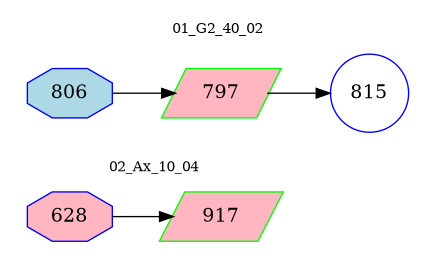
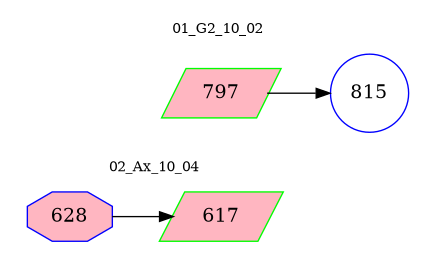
cluster "01_G2_40_02": label "01_G2_40_02" -> "01_G2_10_02"
node "806": removed
node "917": label "917" -> "617"
